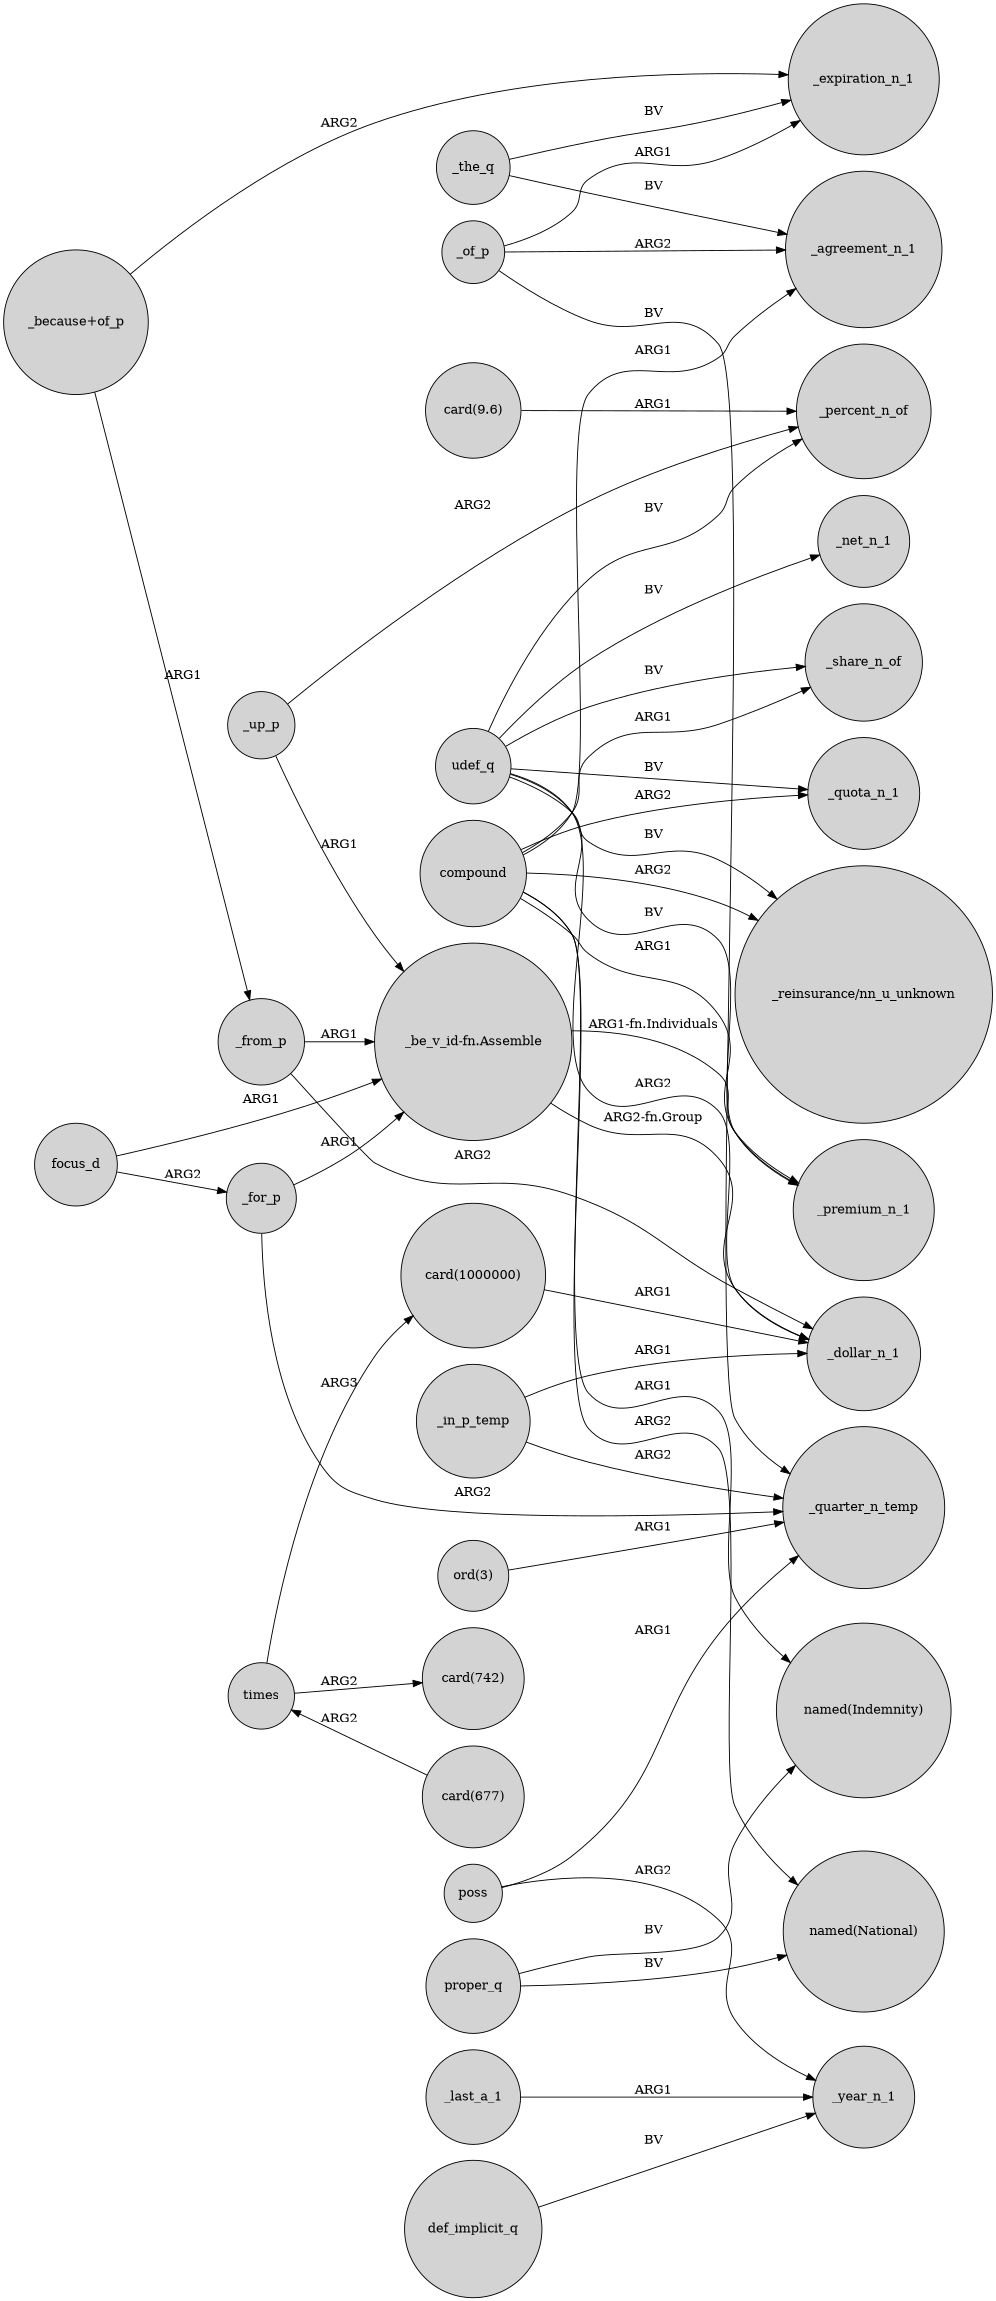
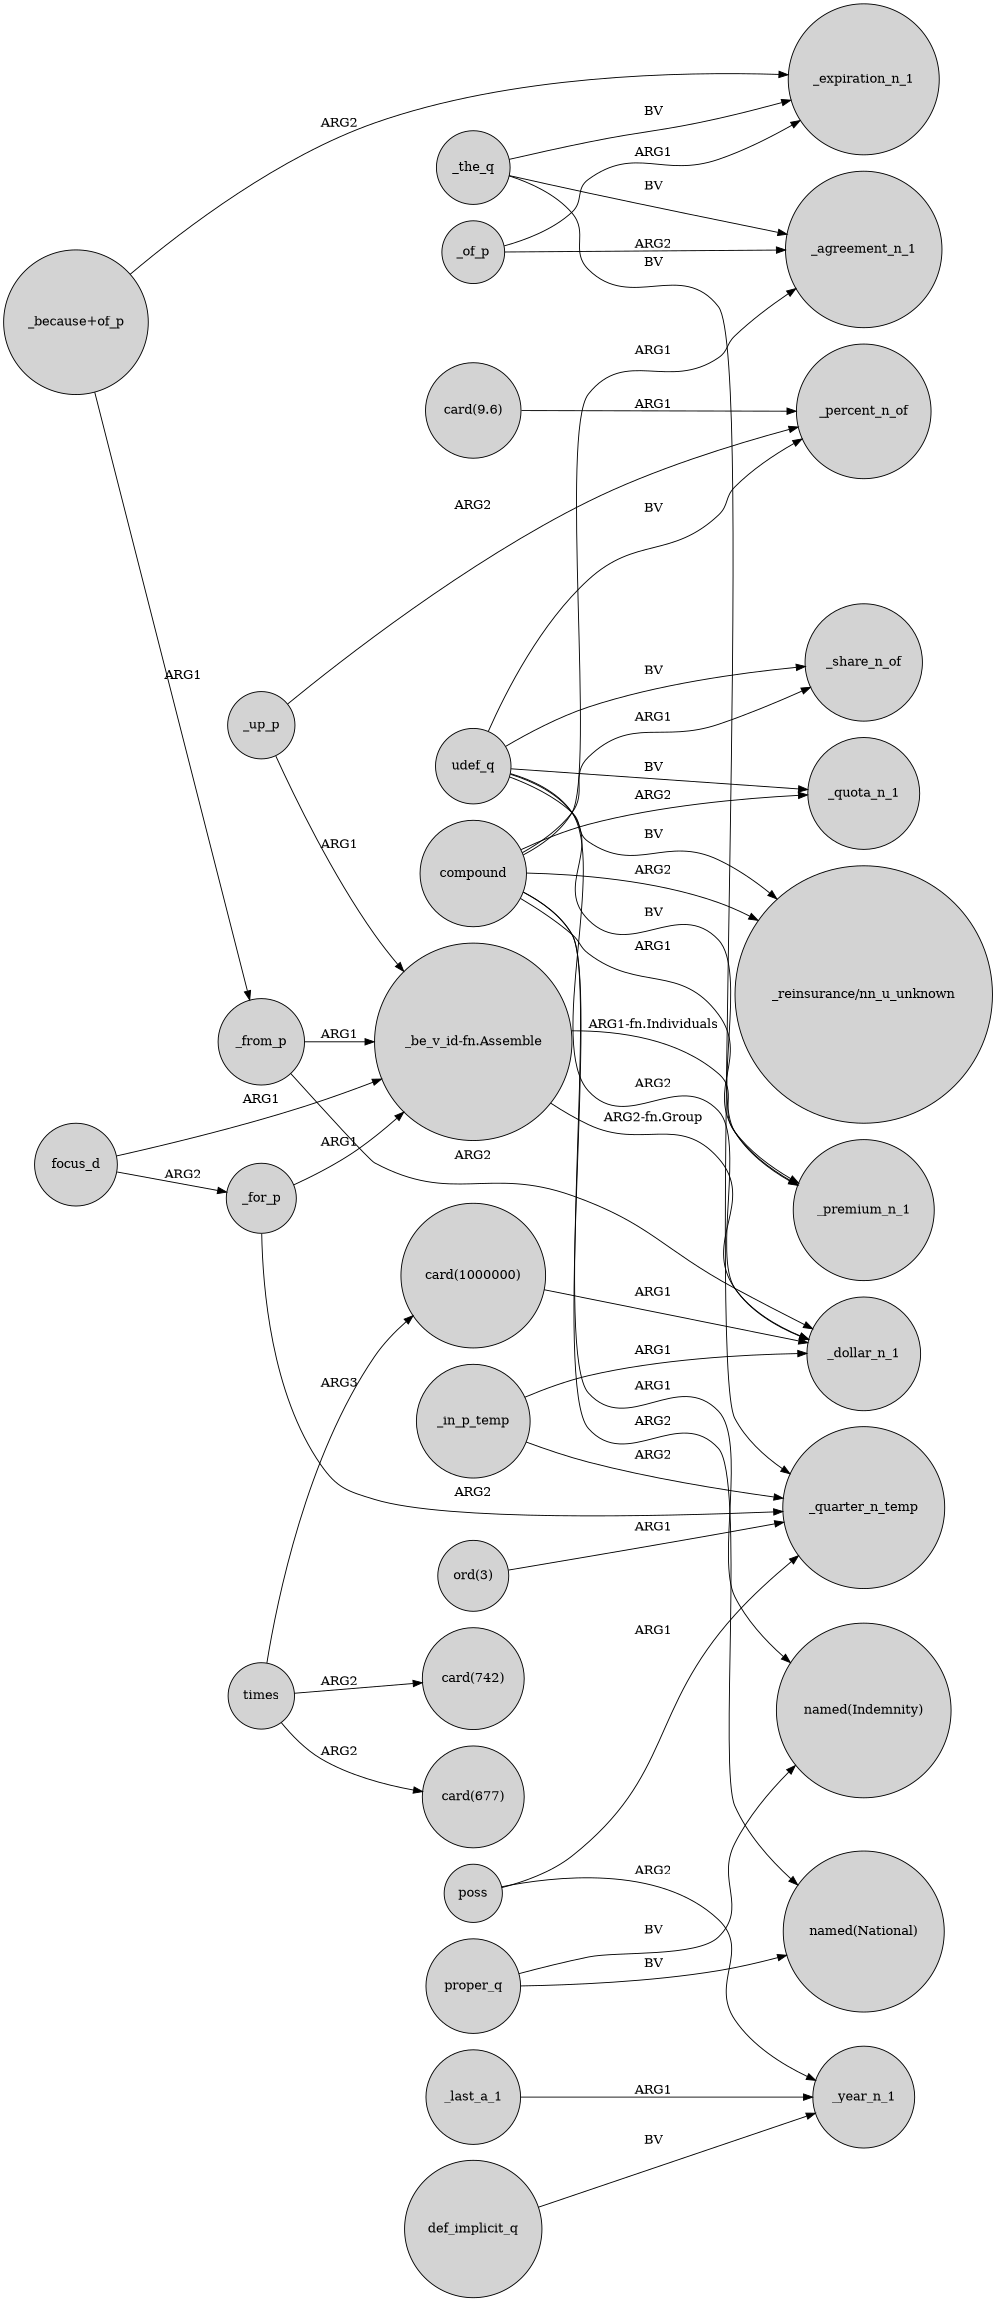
node "_net_n_1": removed
edge "_of_p" -> "_quarter_n_temp": now "_the_q" -> "_quarter_n_temp"
edge "card(677)" -> "times": reversed
